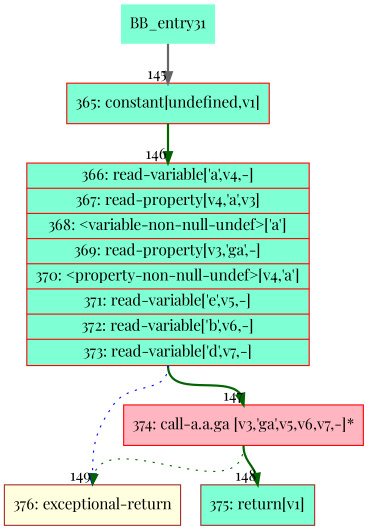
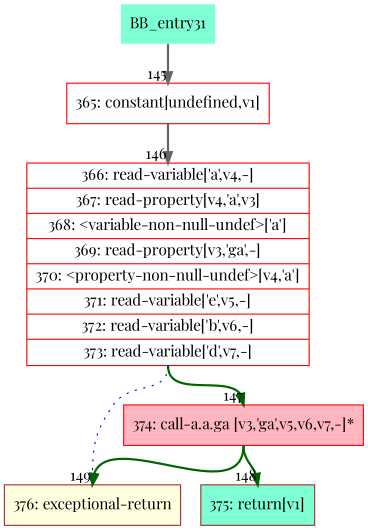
node "365: constant[undefined,v1]": fillcolor aquamarine -> white
edge "365: constant[undefined,v1]" -> "366: read-variable['a',v4,-]": color darkgreen -> gray40
node "366: read-variable['a',v4,-]": fillcolor aquamarine -> white
edge "374: call-a.a.ga [v3,'ga',v5,v6,v7,-]*" -> "376: exceptional-return": style dotted -> bold
